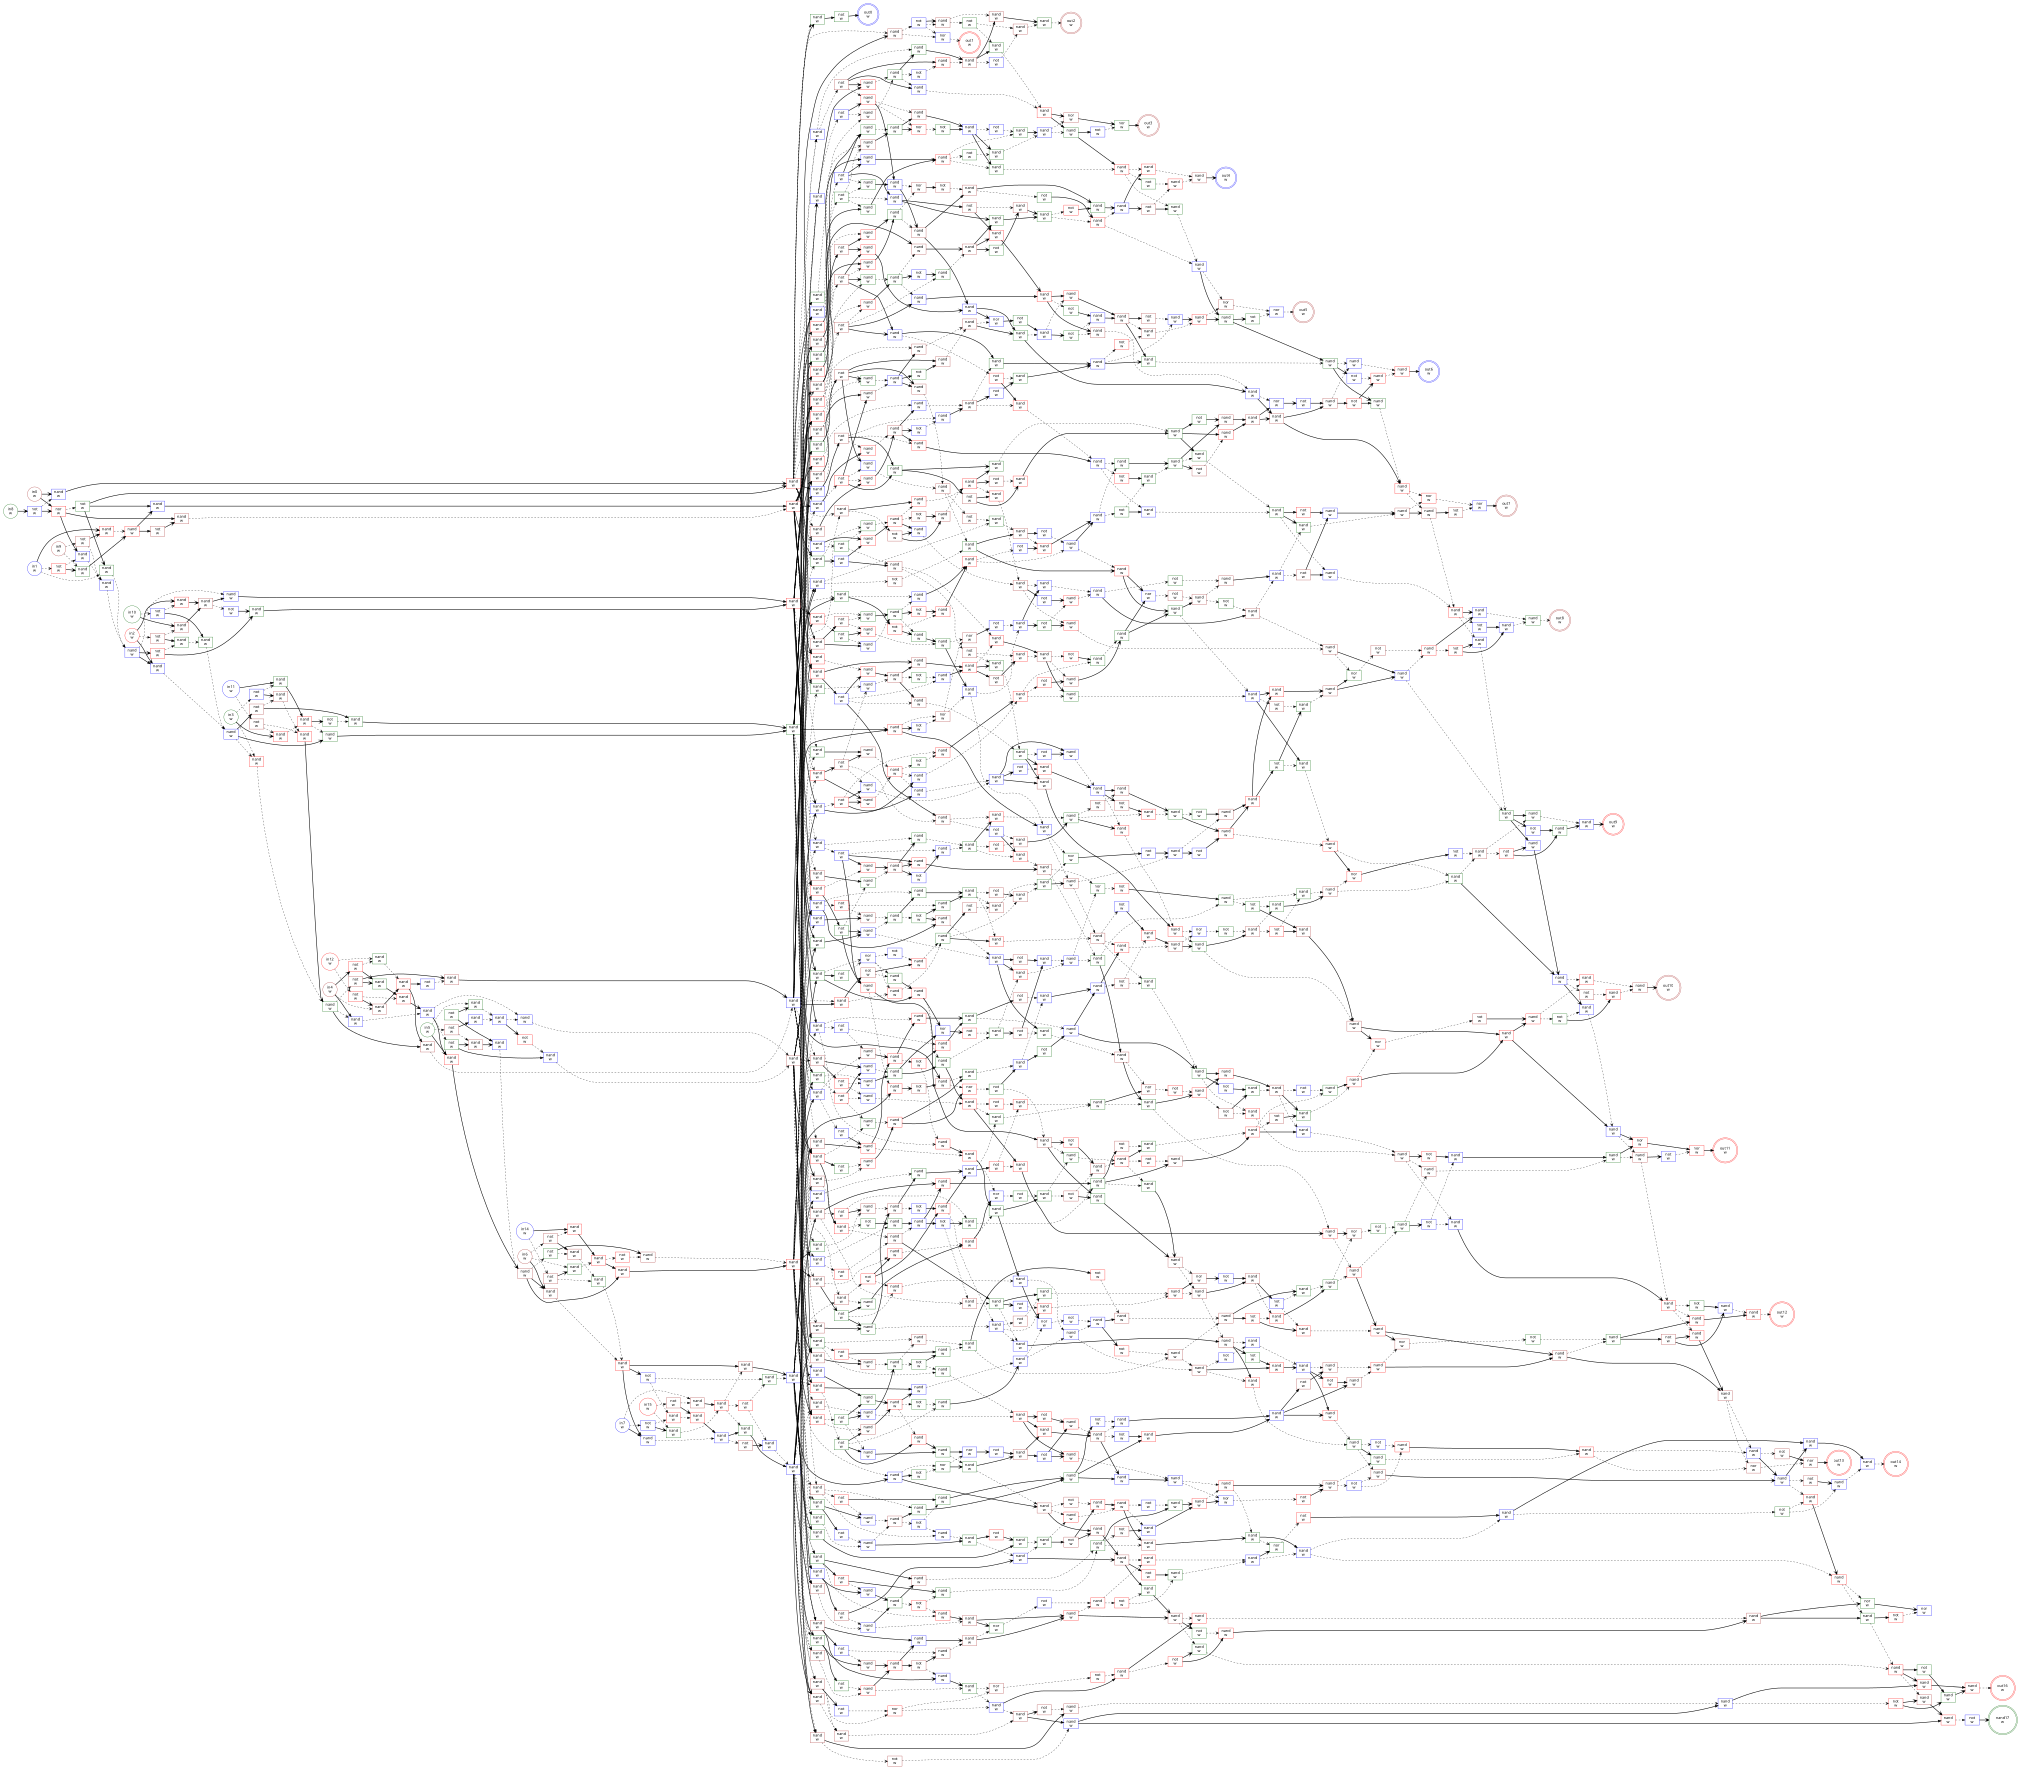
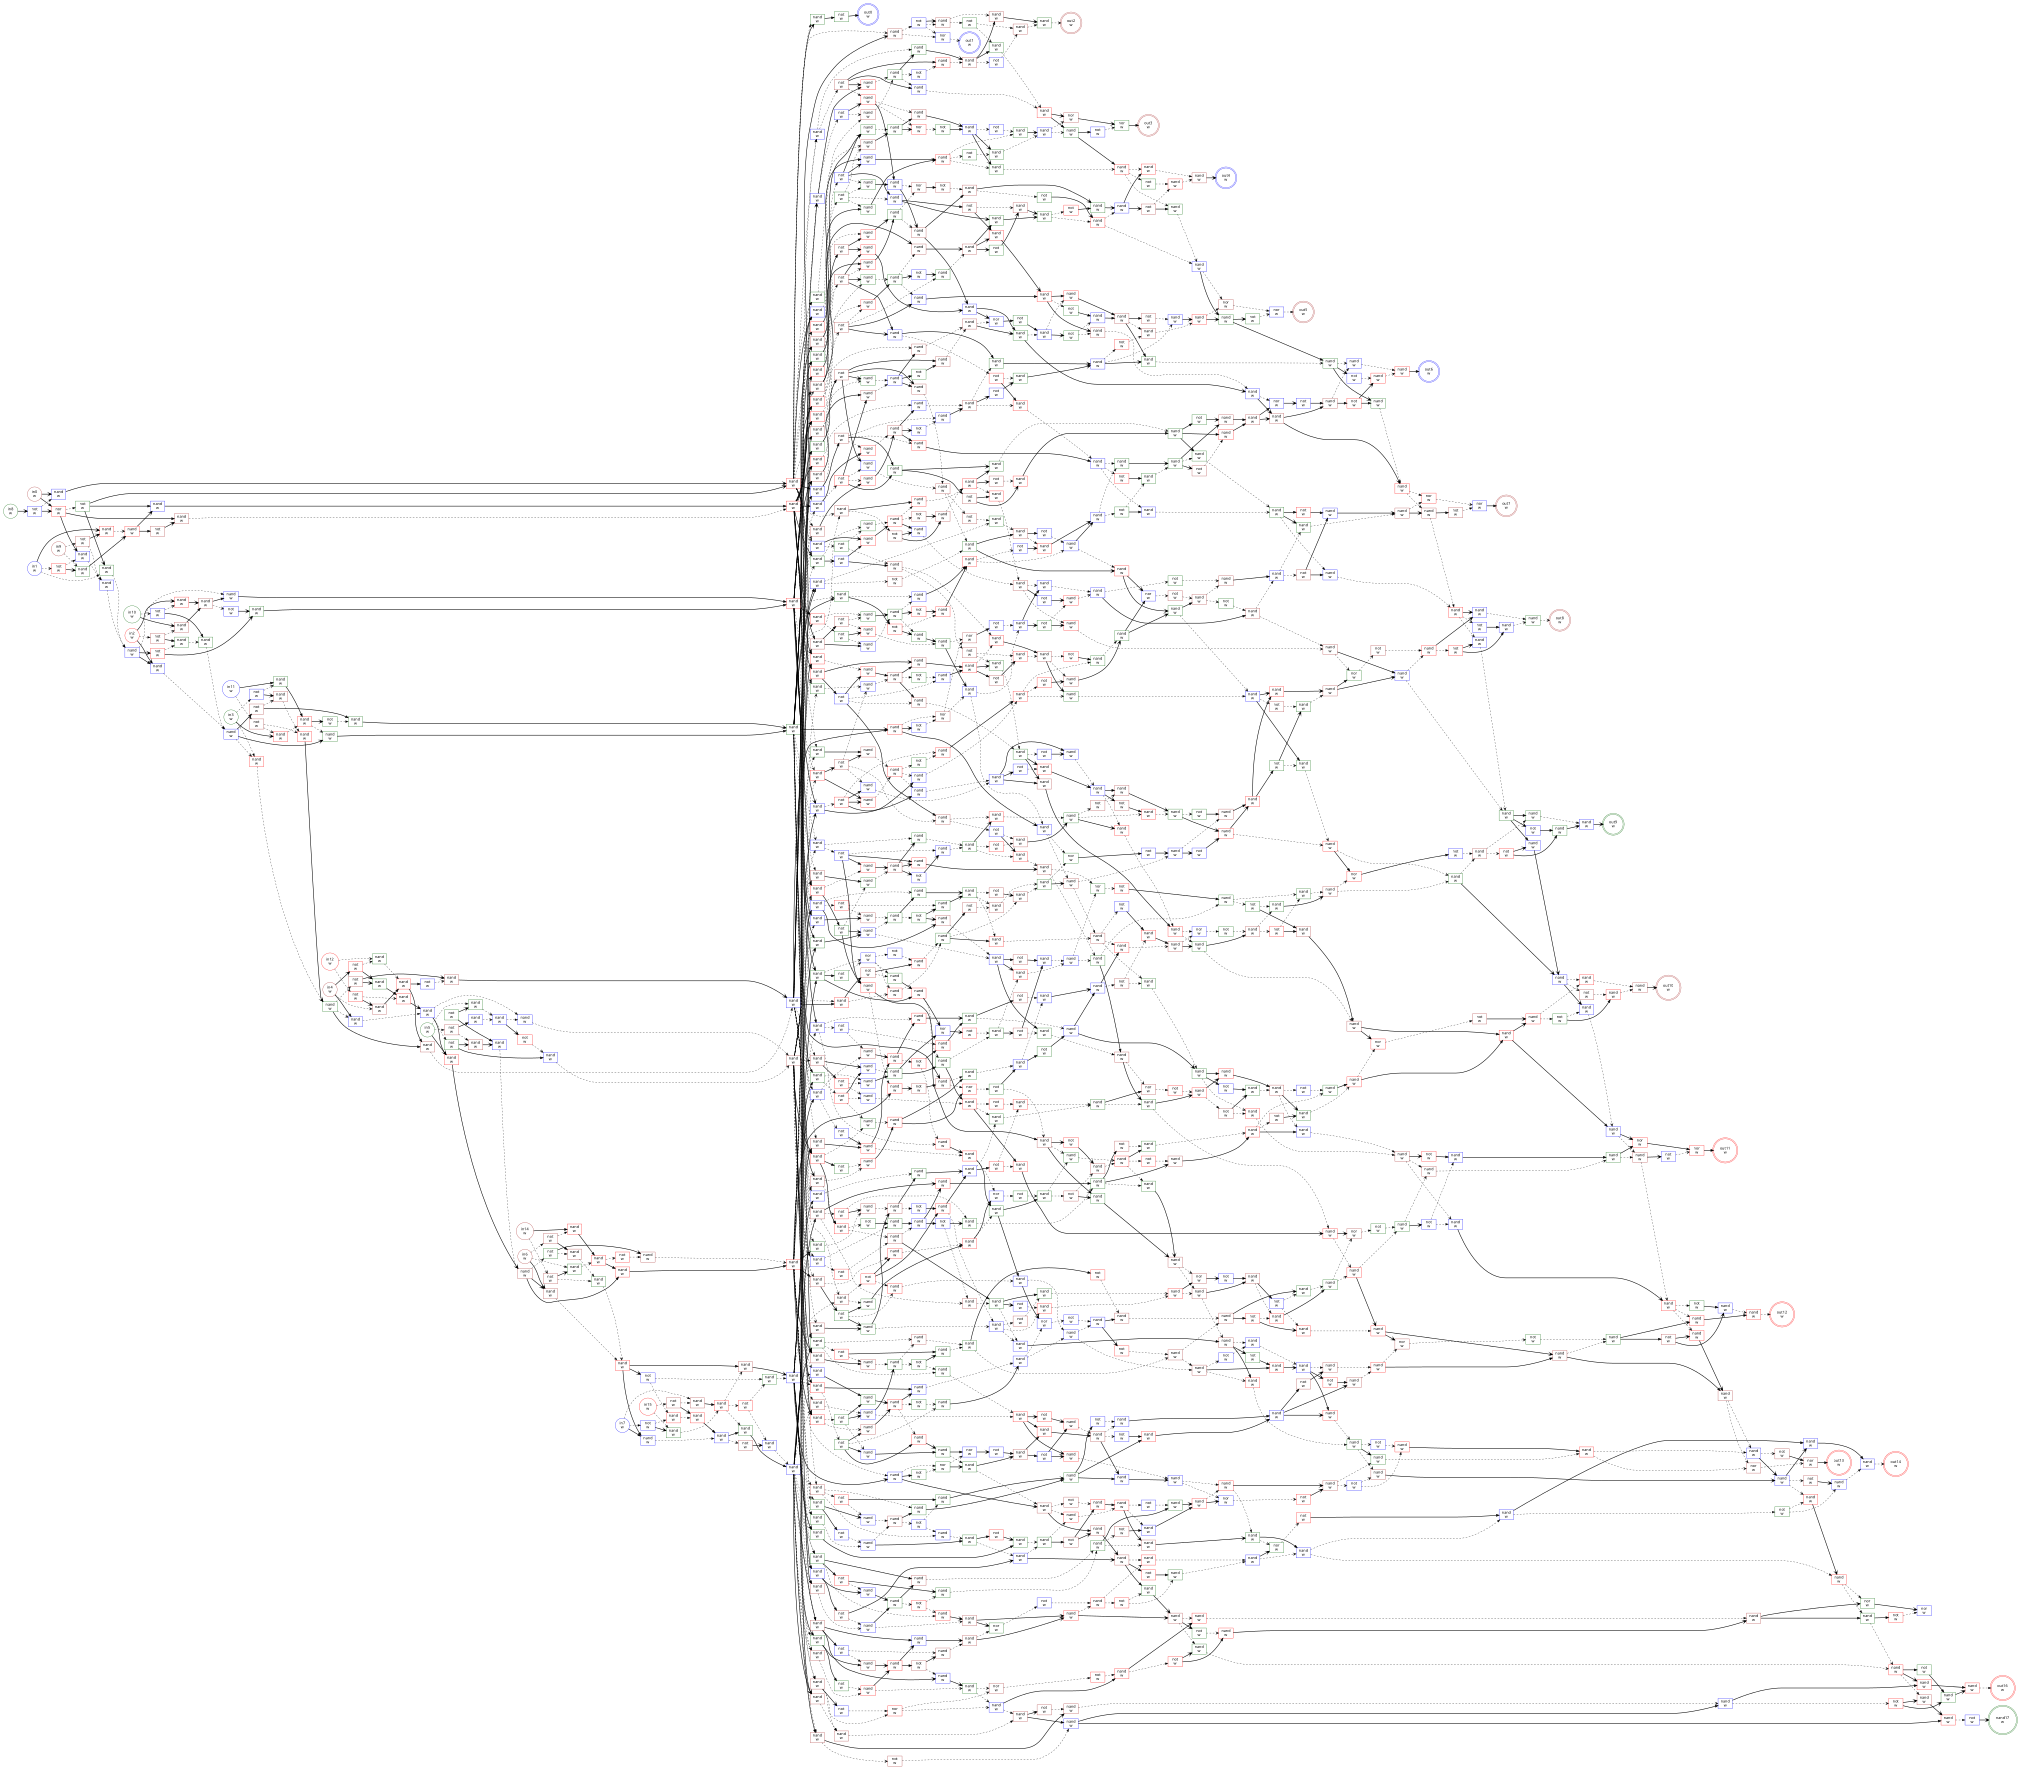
node "out1 w": color red -> blue
node "out9 w": color red -> darkgreen
node "in14 w": color blue -> brown
